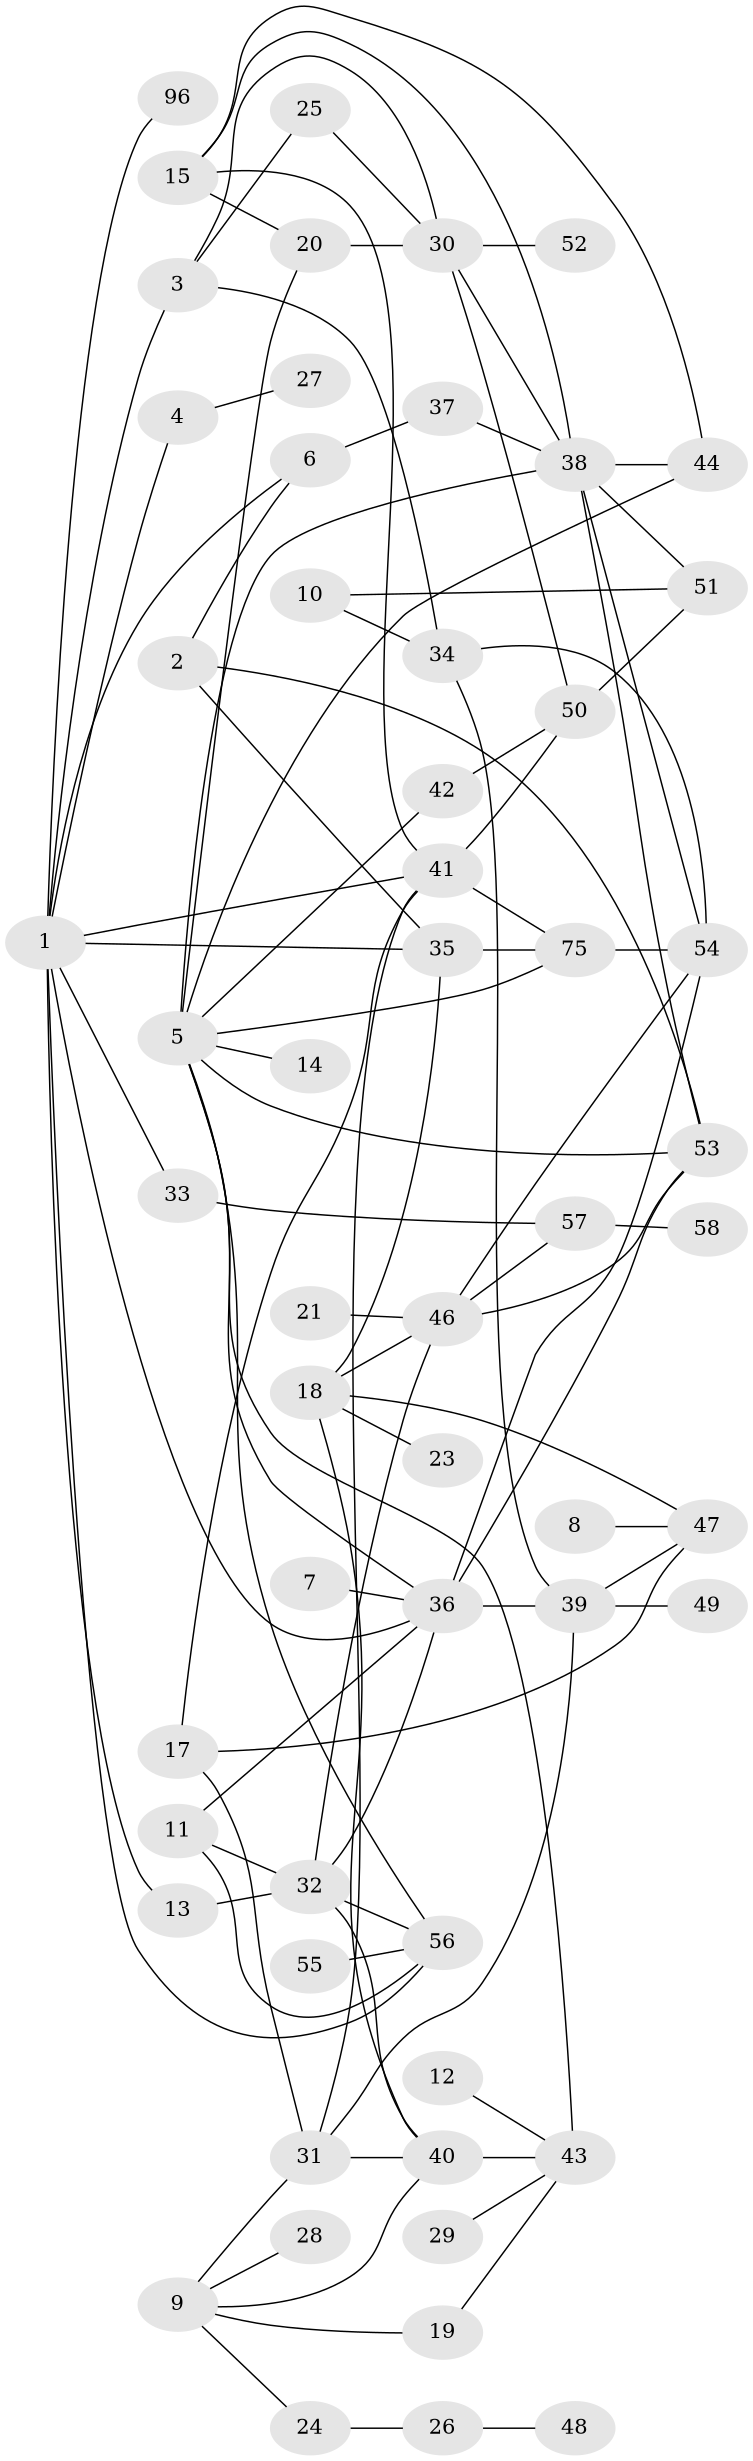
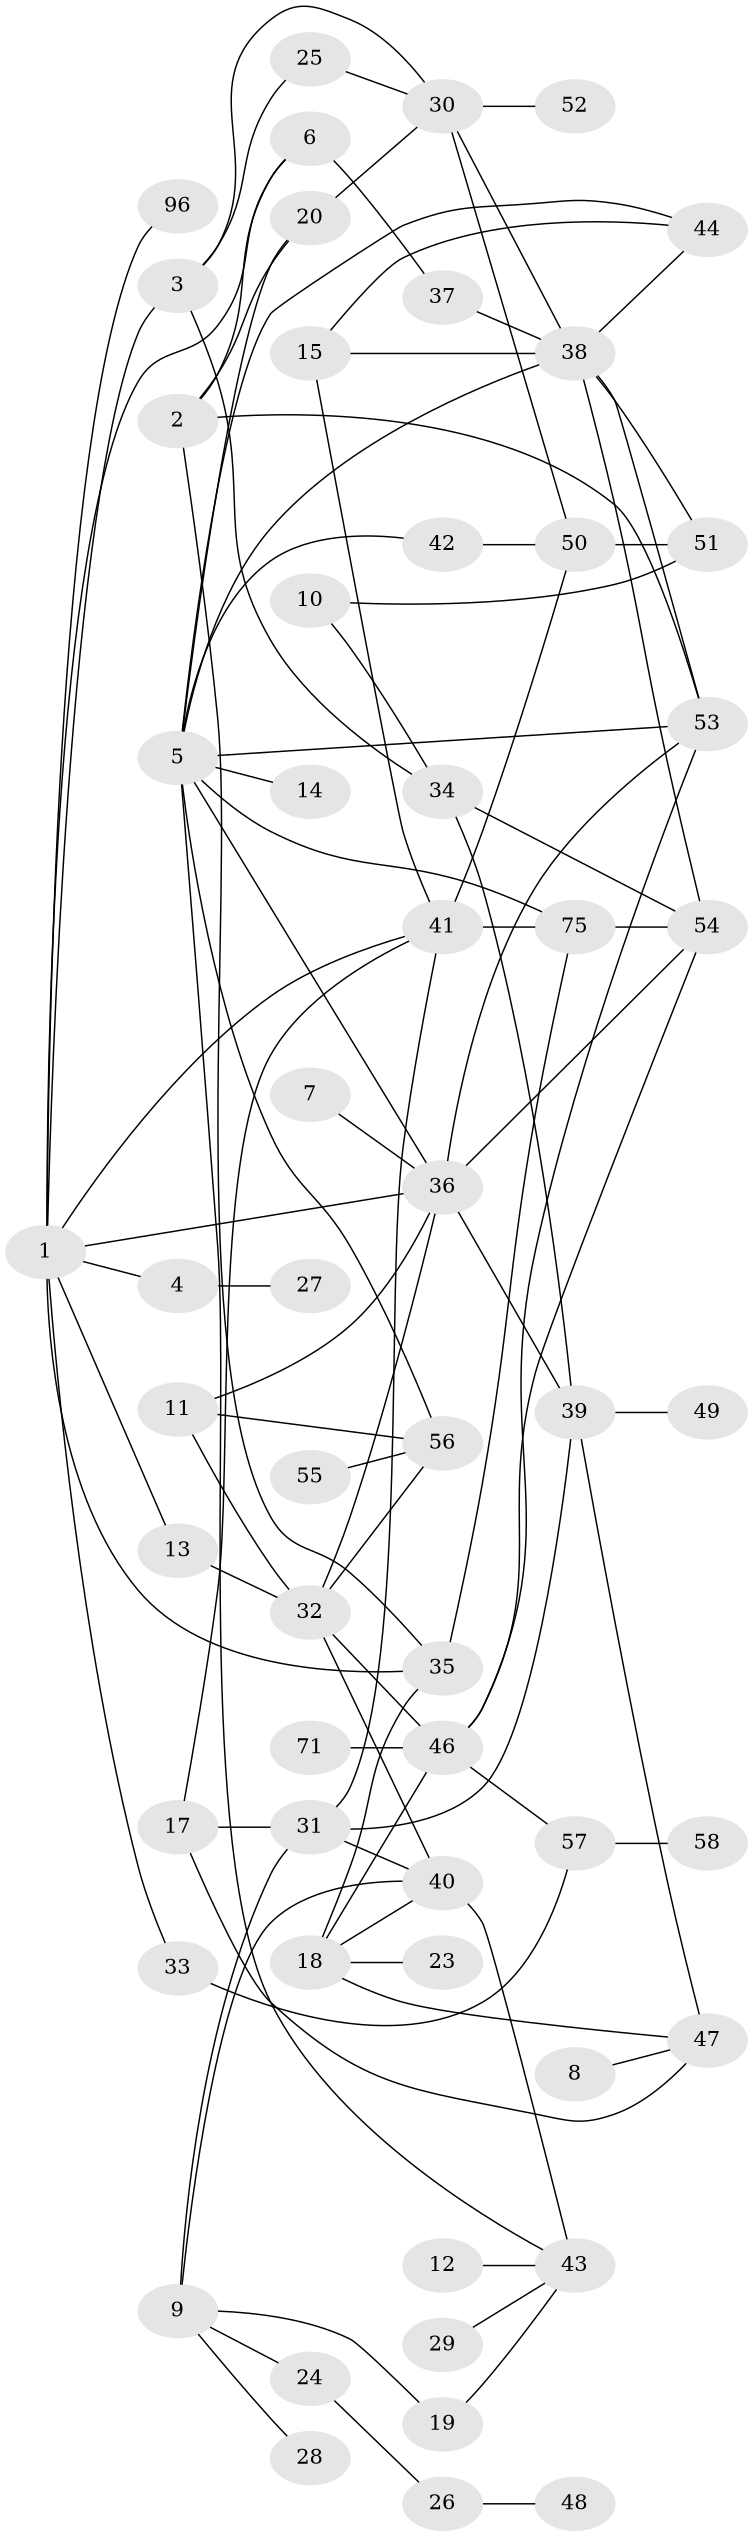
edge "15" -- "20": now "2" -- "20"
node "21": label "21" -> "71"
edge "1" -- "56": removed
